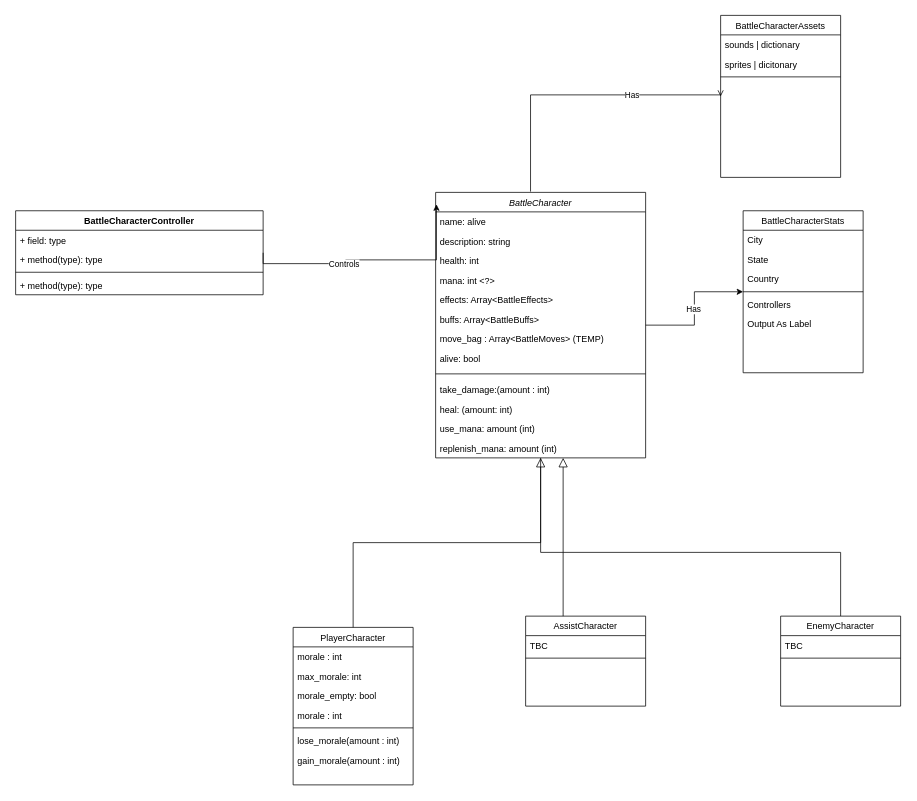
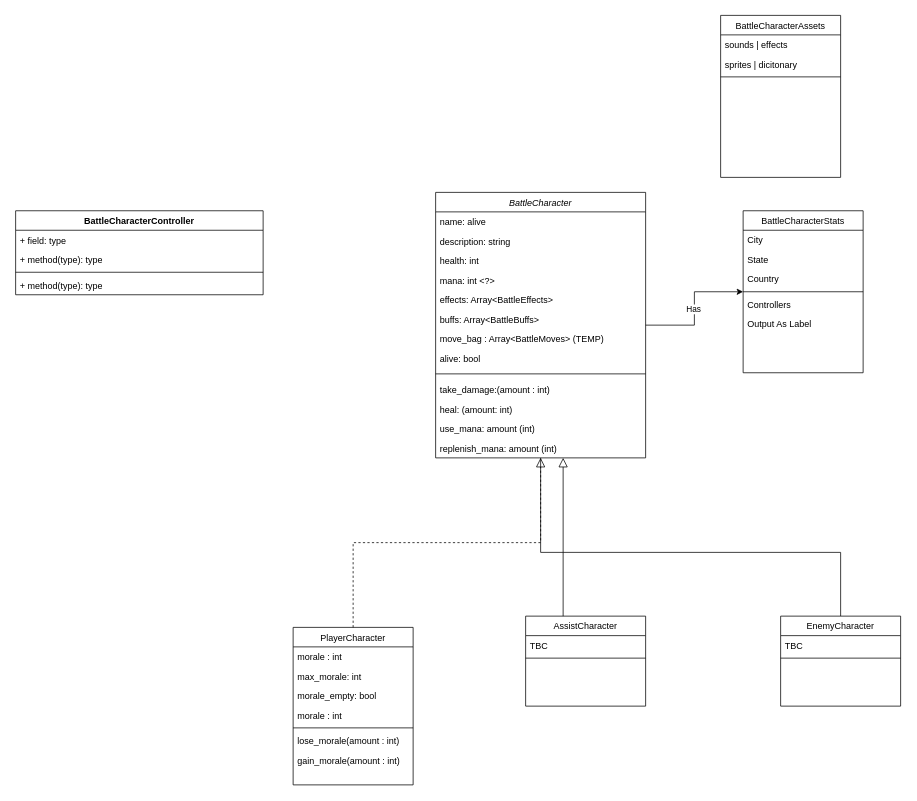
node "sounds | dictionary": label "sounds | dictionary" -> "sounds | effects"
edge "BattleCharacter" -> "BattleCharacterAssets": removed, label "Has"
edge "BattleCharacterController" -> "BattleCharacter": removed, label "Controls"
edge "PlayerCharacter" -> "BattleCharacter": style solid -> dashed
